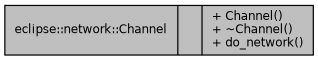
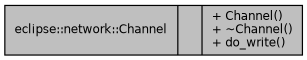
node "eclipse::network::Channel": text "+ do_network()" -> "+ do_write()"
